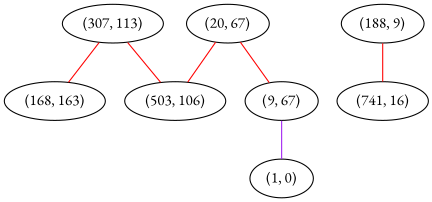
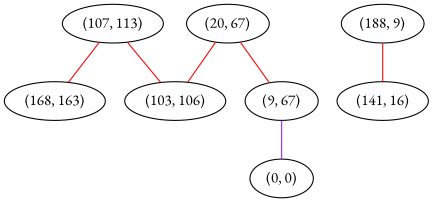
node "(307, 113)": label "(307, 113)" -> "(107, 113)"
node "(503, 106)": label "(503, 106)" -> "(103, 106)"
node "(741, 16)": label "(741, 16)" -> "(141, 16)"
node "(1, 0)": label "(1, 0)" -> "(0, 0)"
